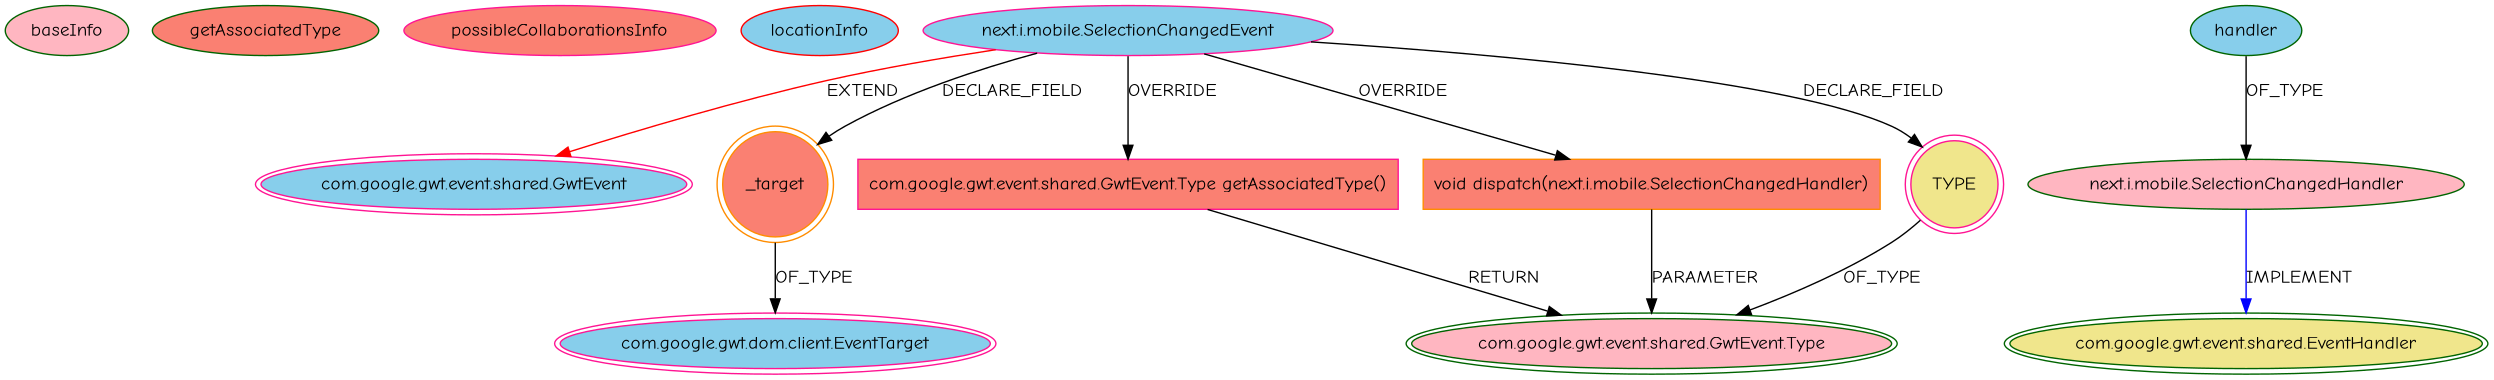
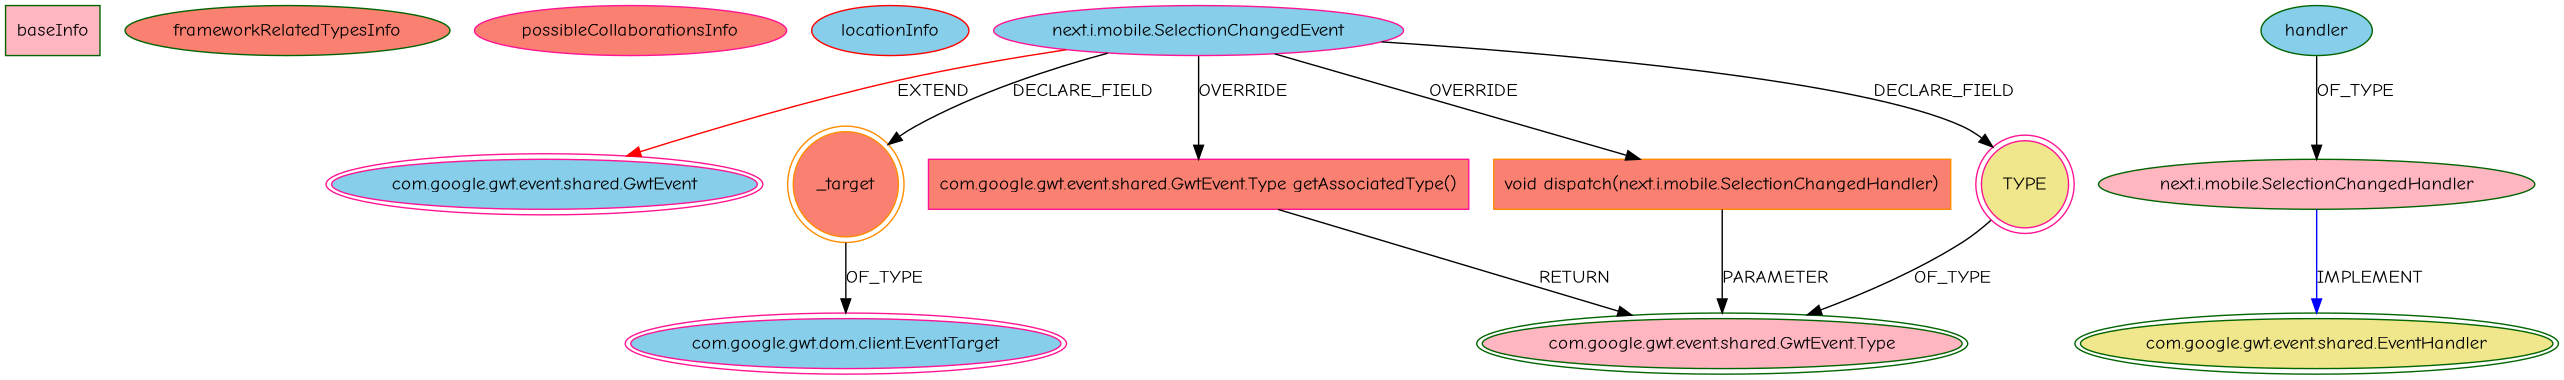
node "baseInfo": shape ellipse -> box
node "getAssociatedType": label "getAssociatedType" -> "frameworkRelatedTypesInfo"
